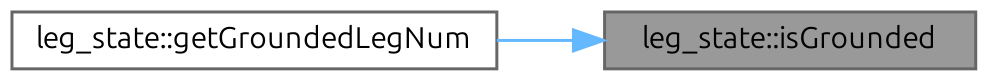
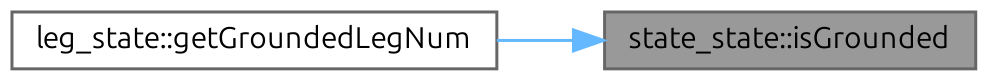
node "leg_state::isGrounded": label "leg_state::isGrounded" -> "state_state::isGrounded"
